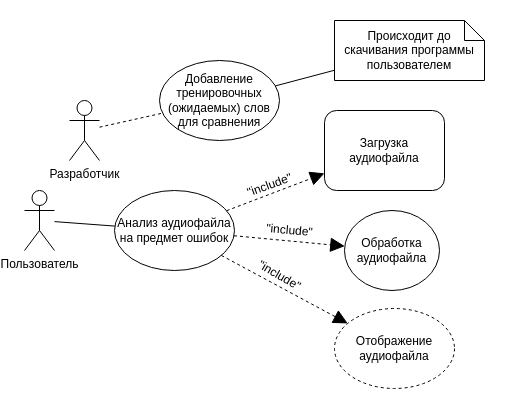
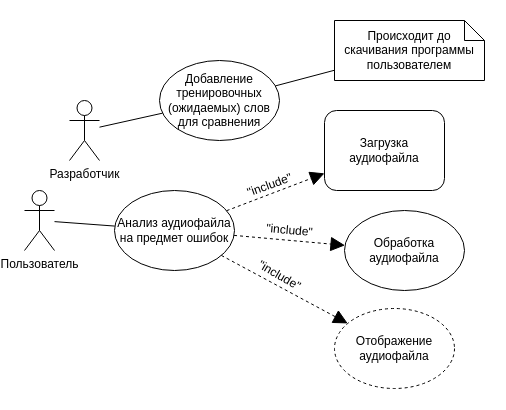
edge "Добавление тренировочных (ожидаемых) слов для сравнения" -- "Разработчик": style dashed -> solid
node "Обработка аудиофайла": size 95x80 -> 120x80
